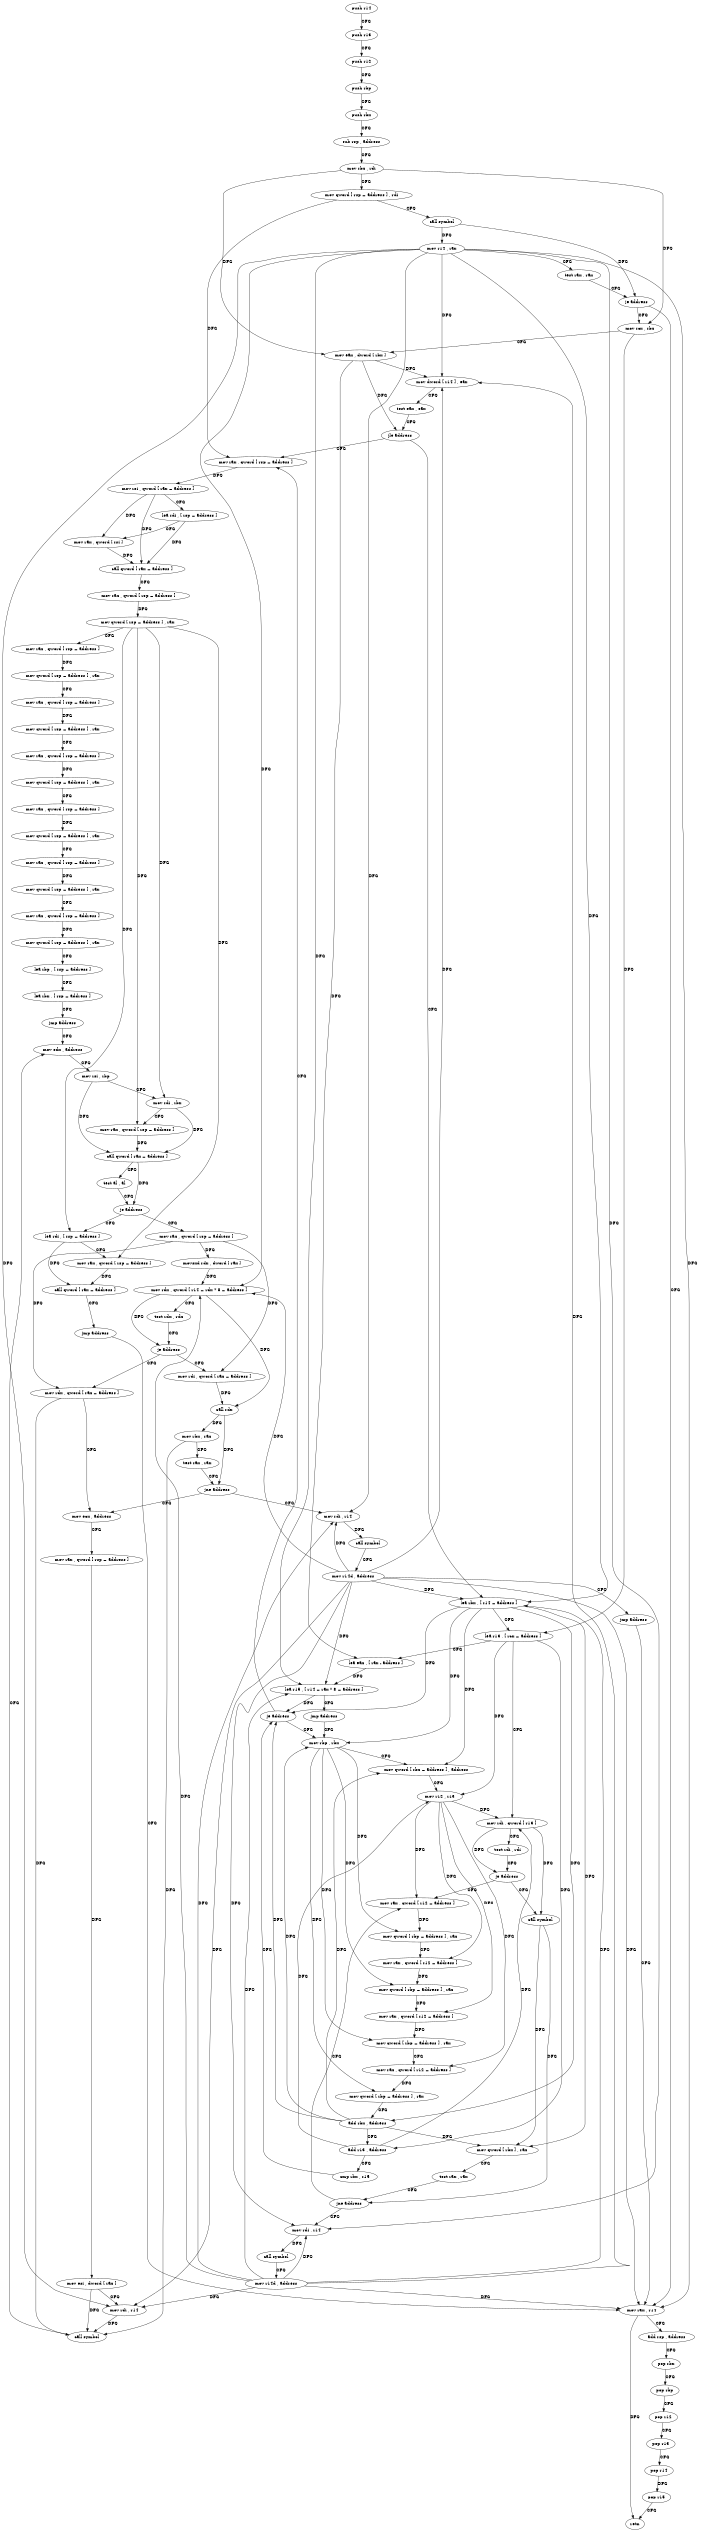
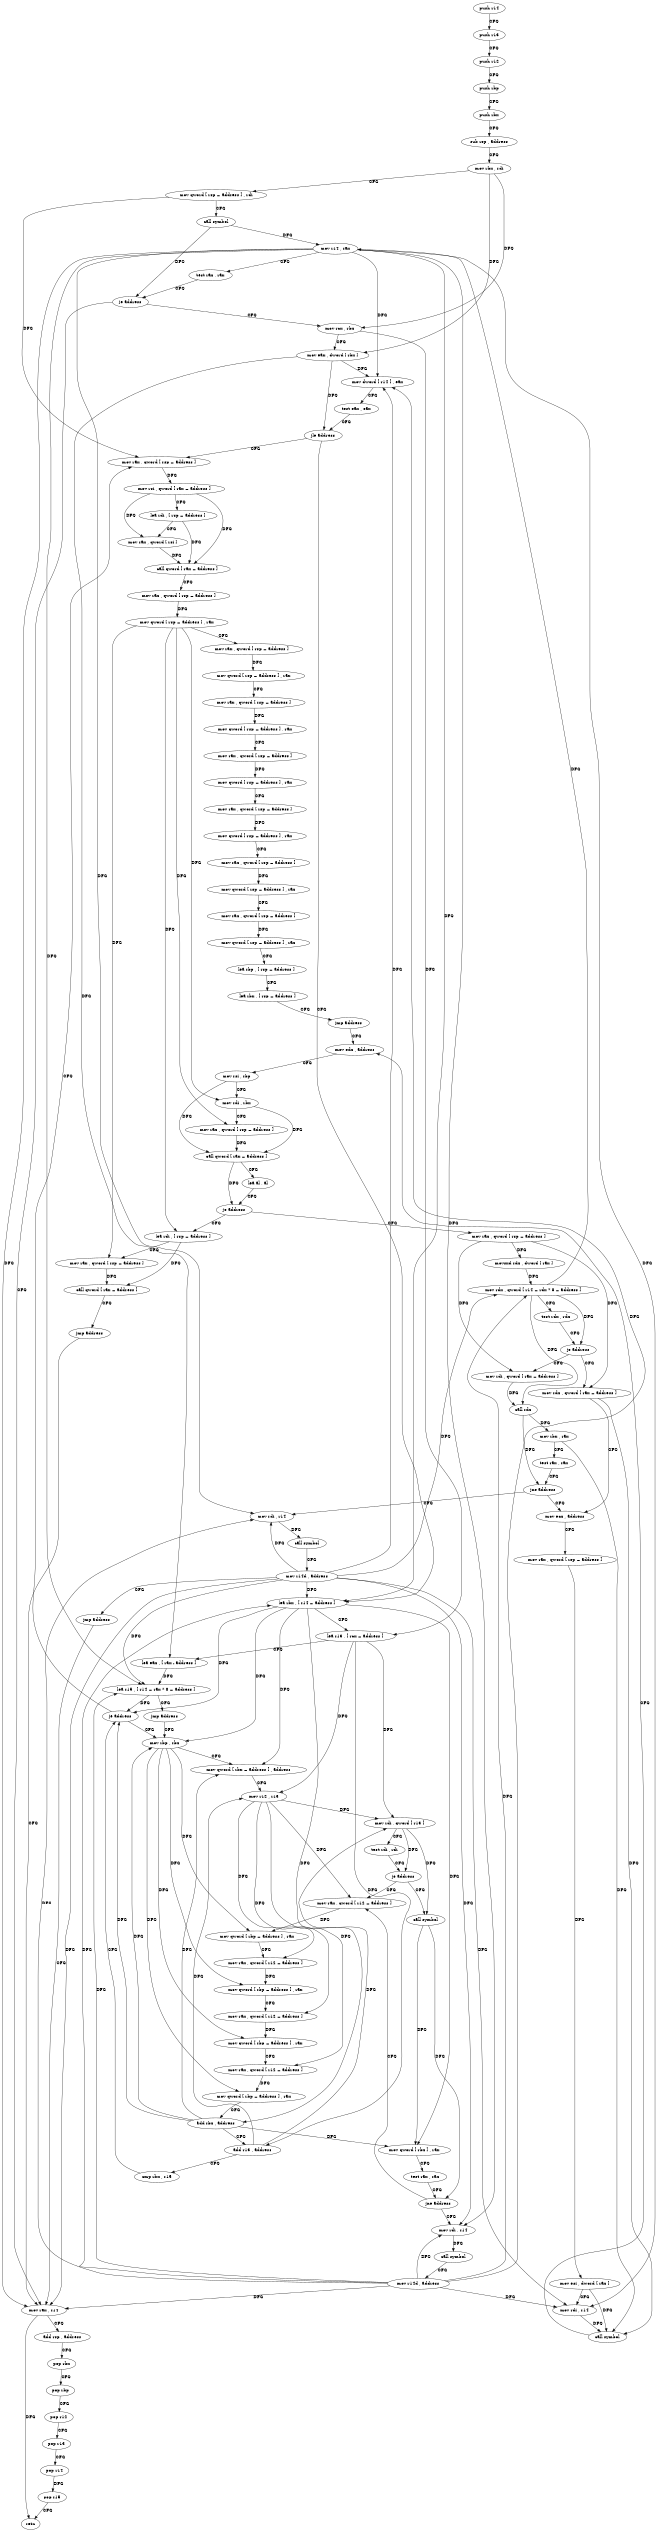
edge "mov r14 , rax" -> "mov rdx , qword [ r14 + rdx * 8 + address ]": reversed
node "test al , al": label "test al , al" -> "lea al , al"
edge "lea r13 , [ rcx + address ]" -> "mov rdi , qword [ r13 ]": label "CFG" -> "DFG"
